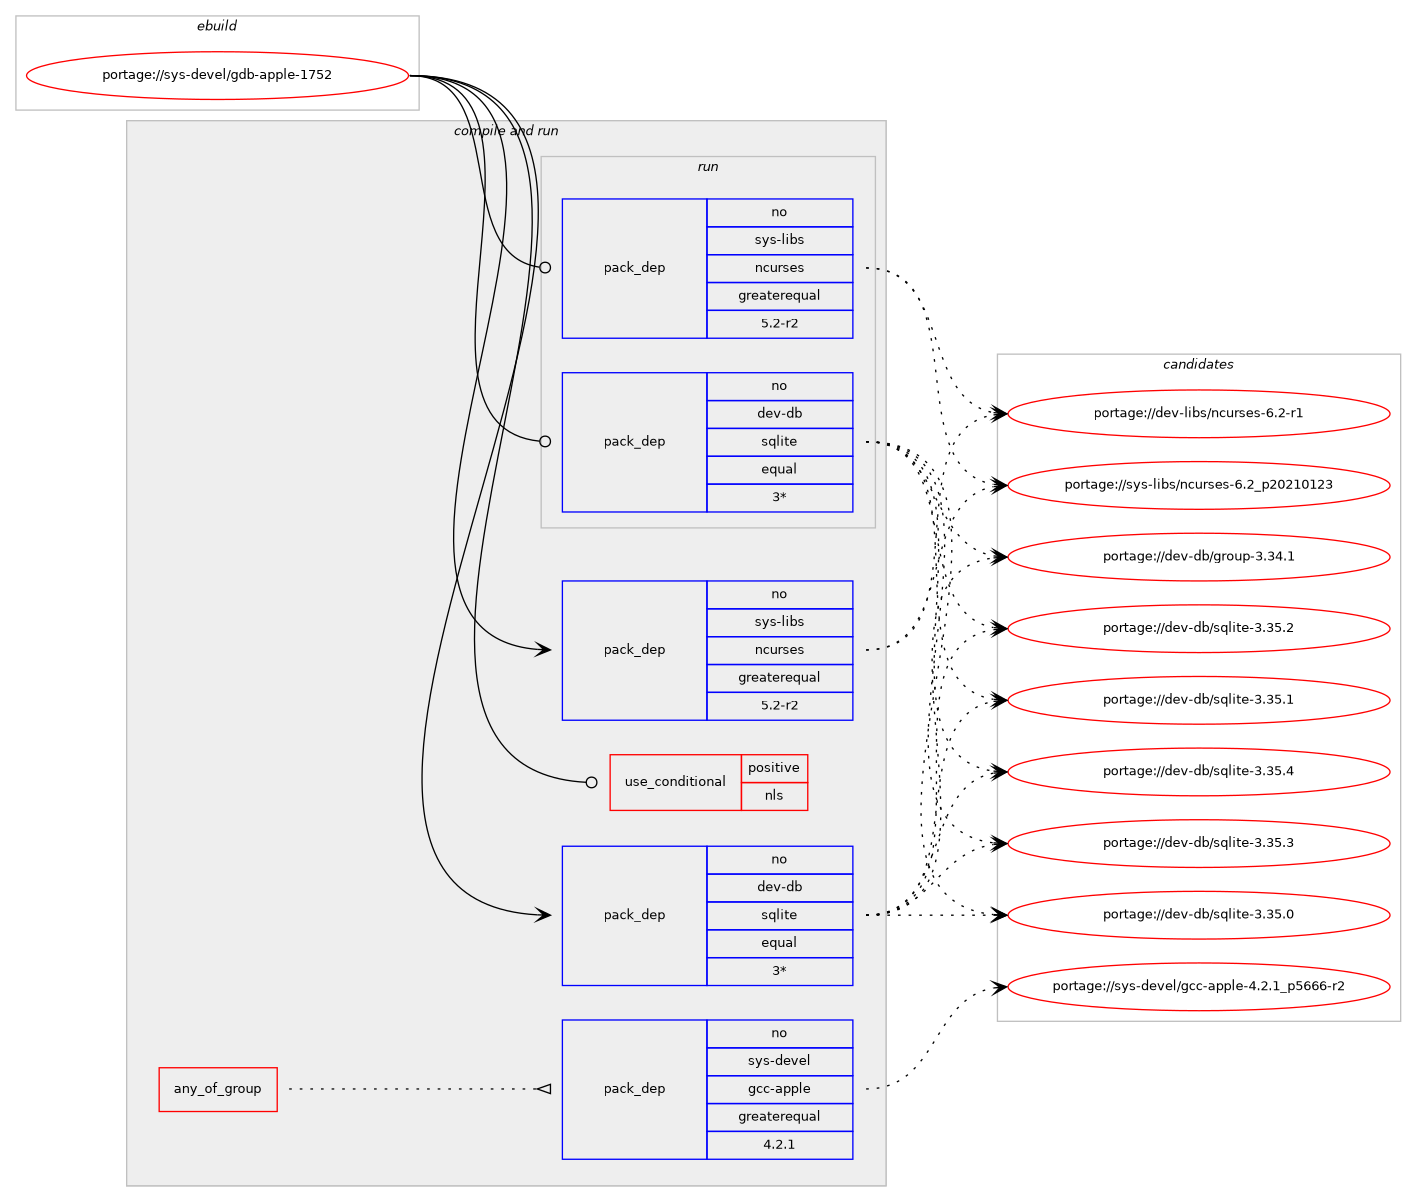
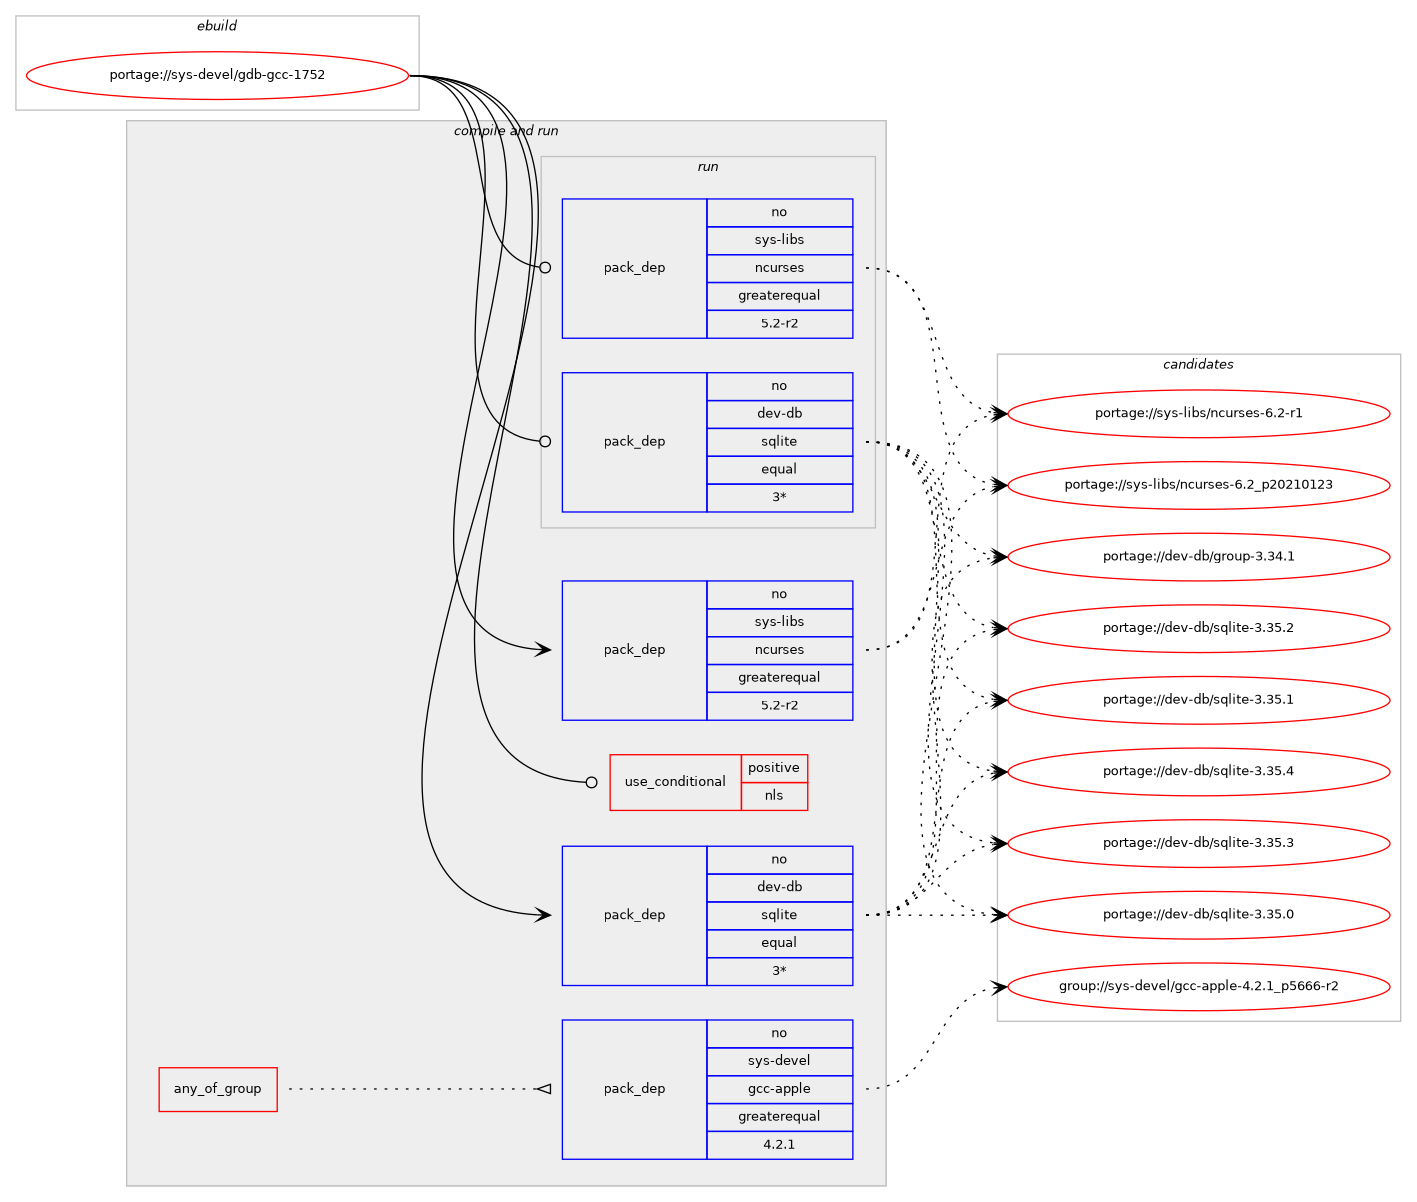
node "portage://sys-devel/gdb-apple-1752": label "portage://sys-devel/gdb-apple-1752" -> "portage://sys-devel/gdb-gcc-1752"
node "portage://dev-libs/ncurses-6.2-r1": label "portage://dev-libs/ncurses-6.2-r1" -> "portage://sys-libs/ncurses-6.2-r1"
node "portage://sys-devel/gcc-apple-4.2.1_p5666-r2": label "portage://sys-devel/gcc-apple-4.2.1_p5666-r2" -> "group://sys-devel/gcc-apple-4.2.1_p5666-r2"
